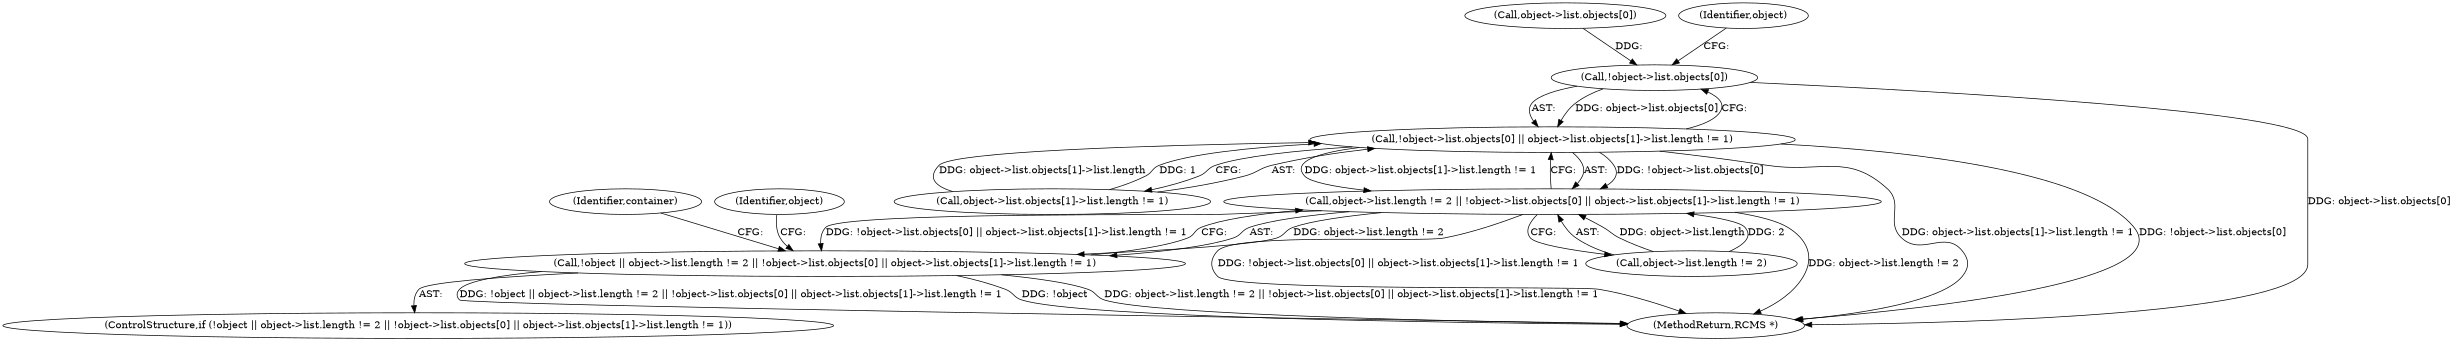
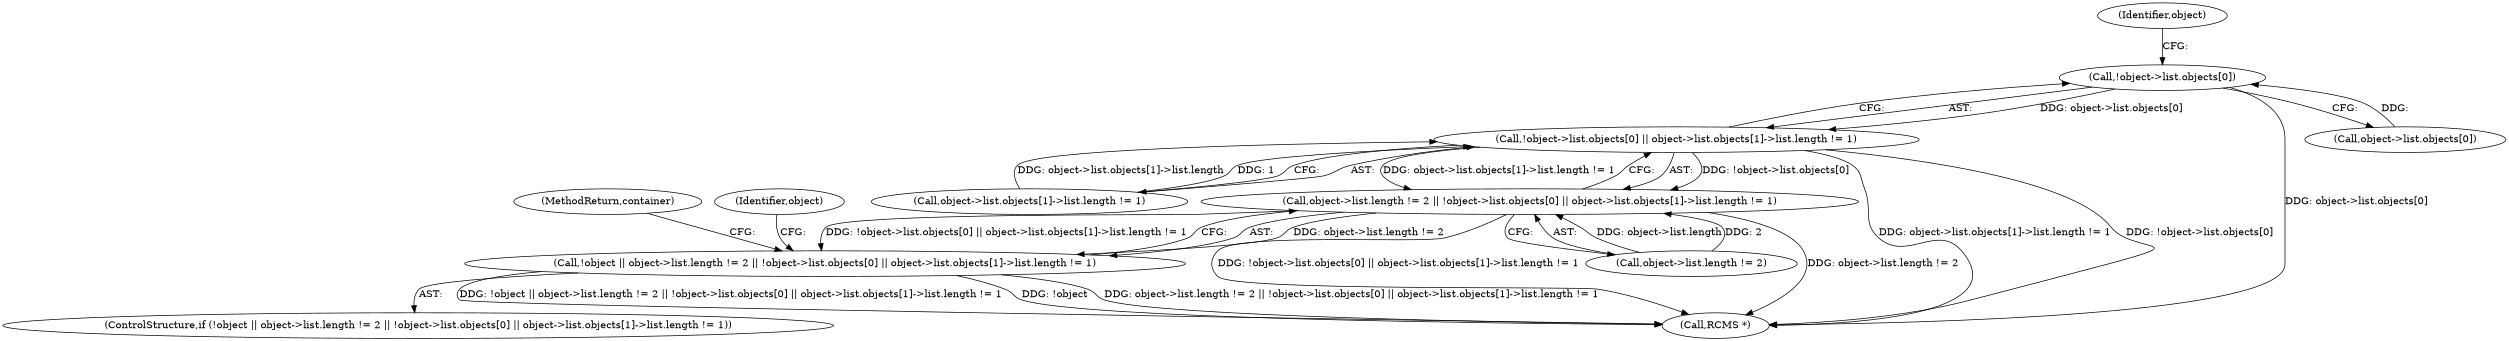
edge "(Call,!object->list.objects[0])" -> "(Call,object->list.objects[0])": added, label "CFG:"
node "(Identifier,container)": label "(Identifier,container)" -> "(MethodReturn,container)"
node "(MethodReturn,RCMS *)": label "(MethodReturn,RCMS *)" -> "(Call,RCMS *)"
